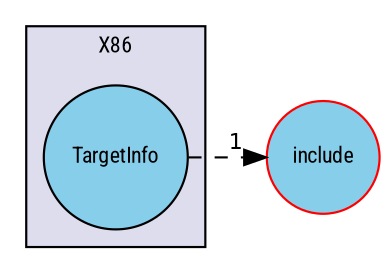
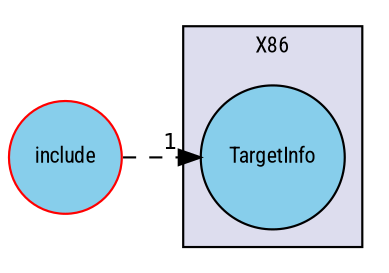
edge "TargetInfo" -> "include": reversed
